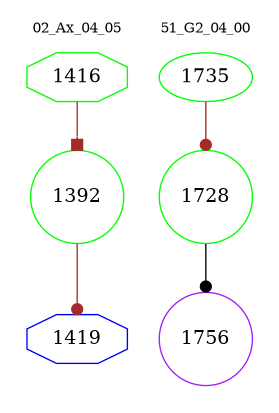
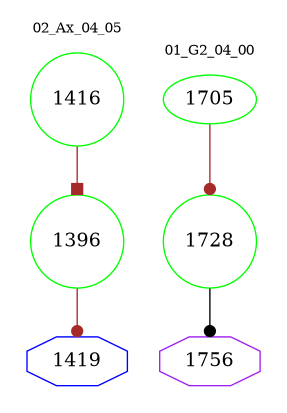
cluster "51_G2_04_00": label "51_G2_04_00" -> "01_G2_04_00"
node "1416": shape octagon -> circle
node "1735": label "1735" -> "1705"
node "1392": label "1392" -> "1396"
node "1756": shape circle -> octagon
